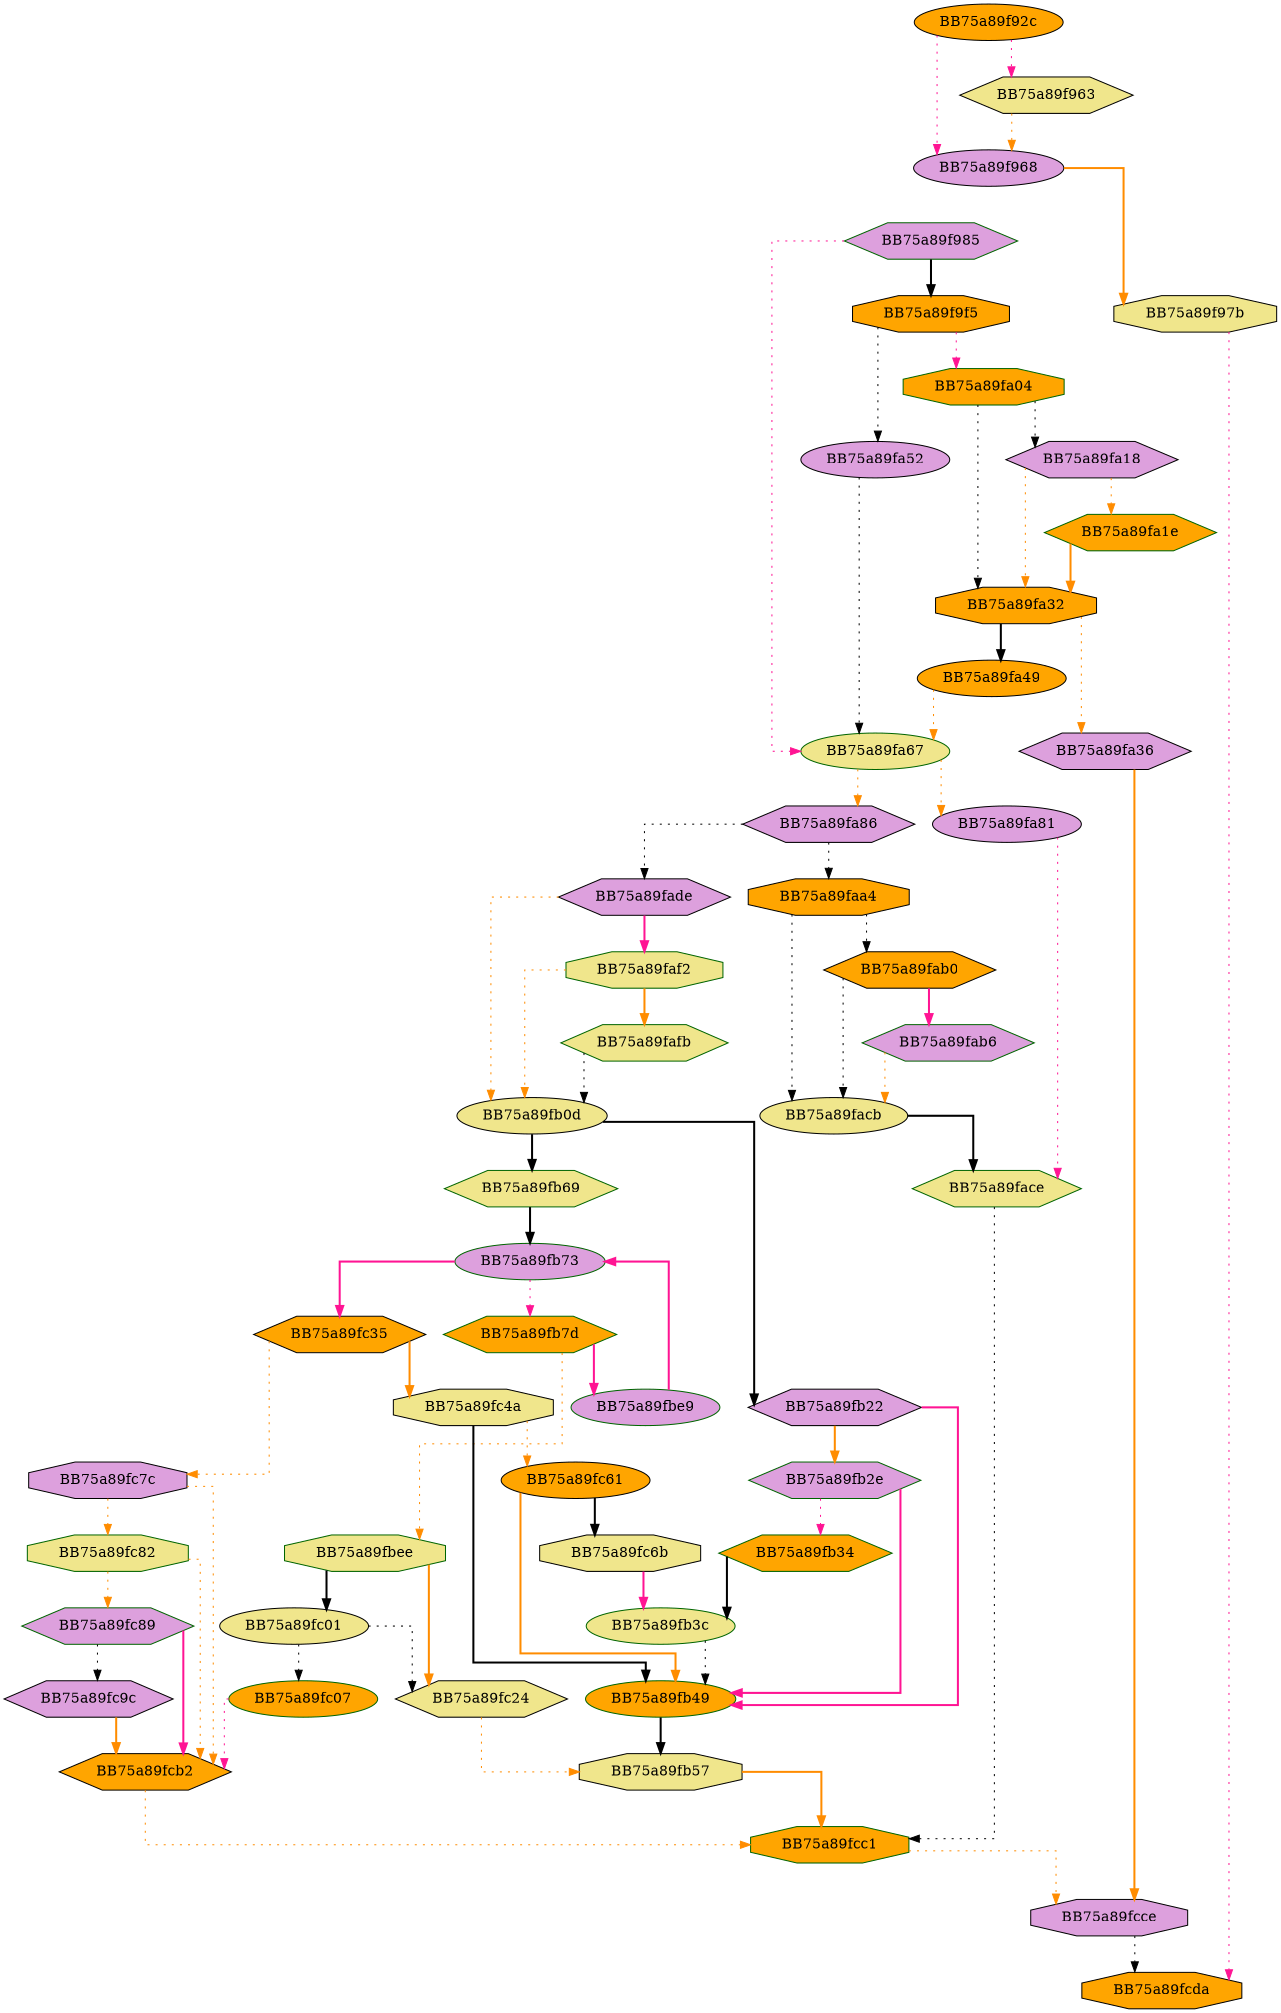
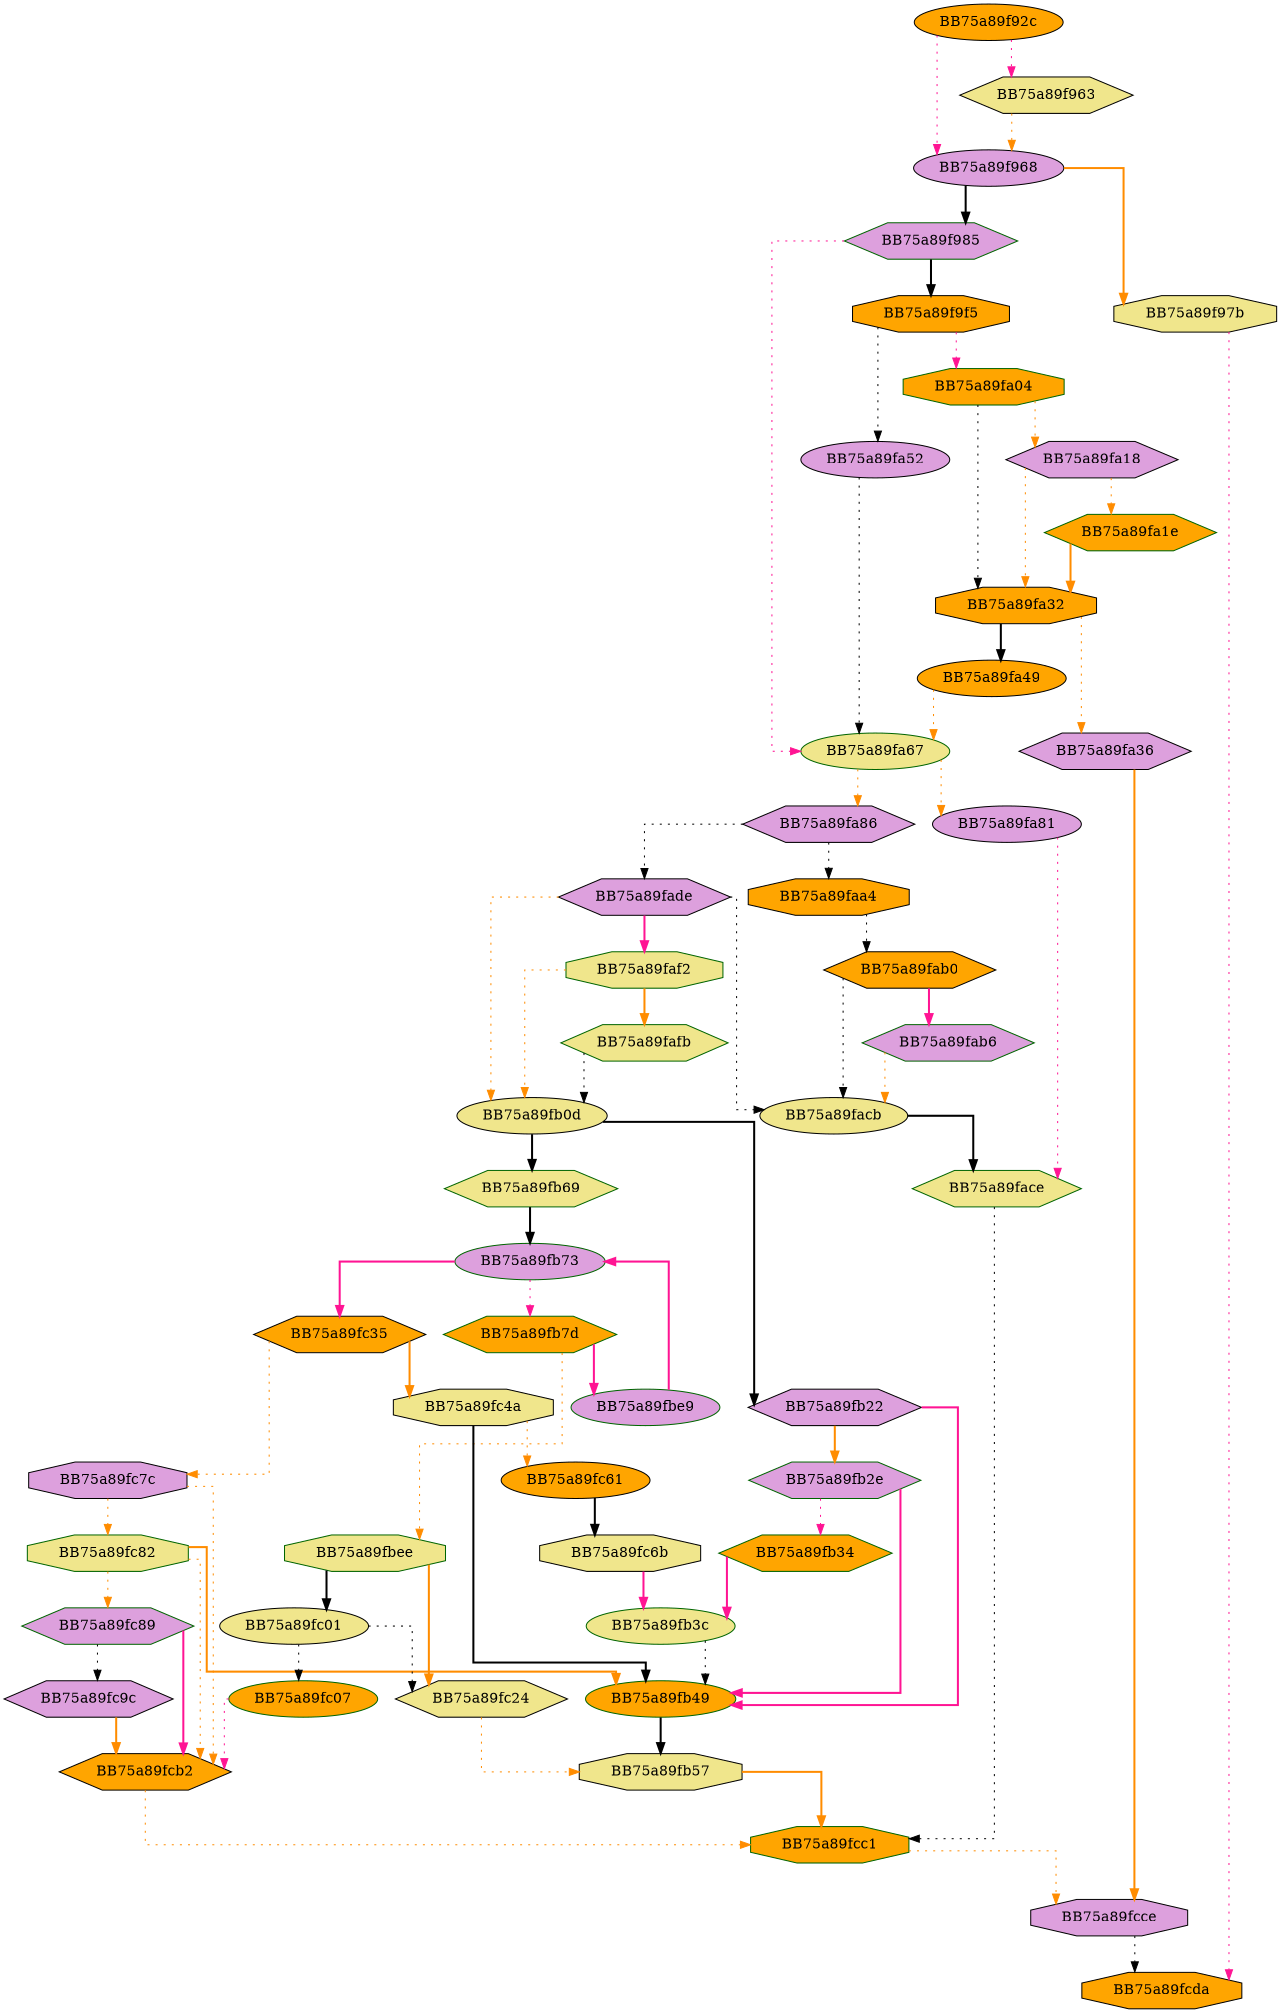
edge "BB75a89f968" -> "BB75a89f985": added
edge "BB75a89fa04" -> "BB75a89fa18": color black -> darkorange
edge "BB75a89faa4" -> "BB75a89facb": now "BB75a89fade" -> "BB75a89facb"
edge "BB75a89fb34" -> "BB75a89fb3c": color black -> deeppink
edge "BB75a89fc61" -> "BB75a89fb49": now "BB75a89fc82" -> "BB75a89fb49"
